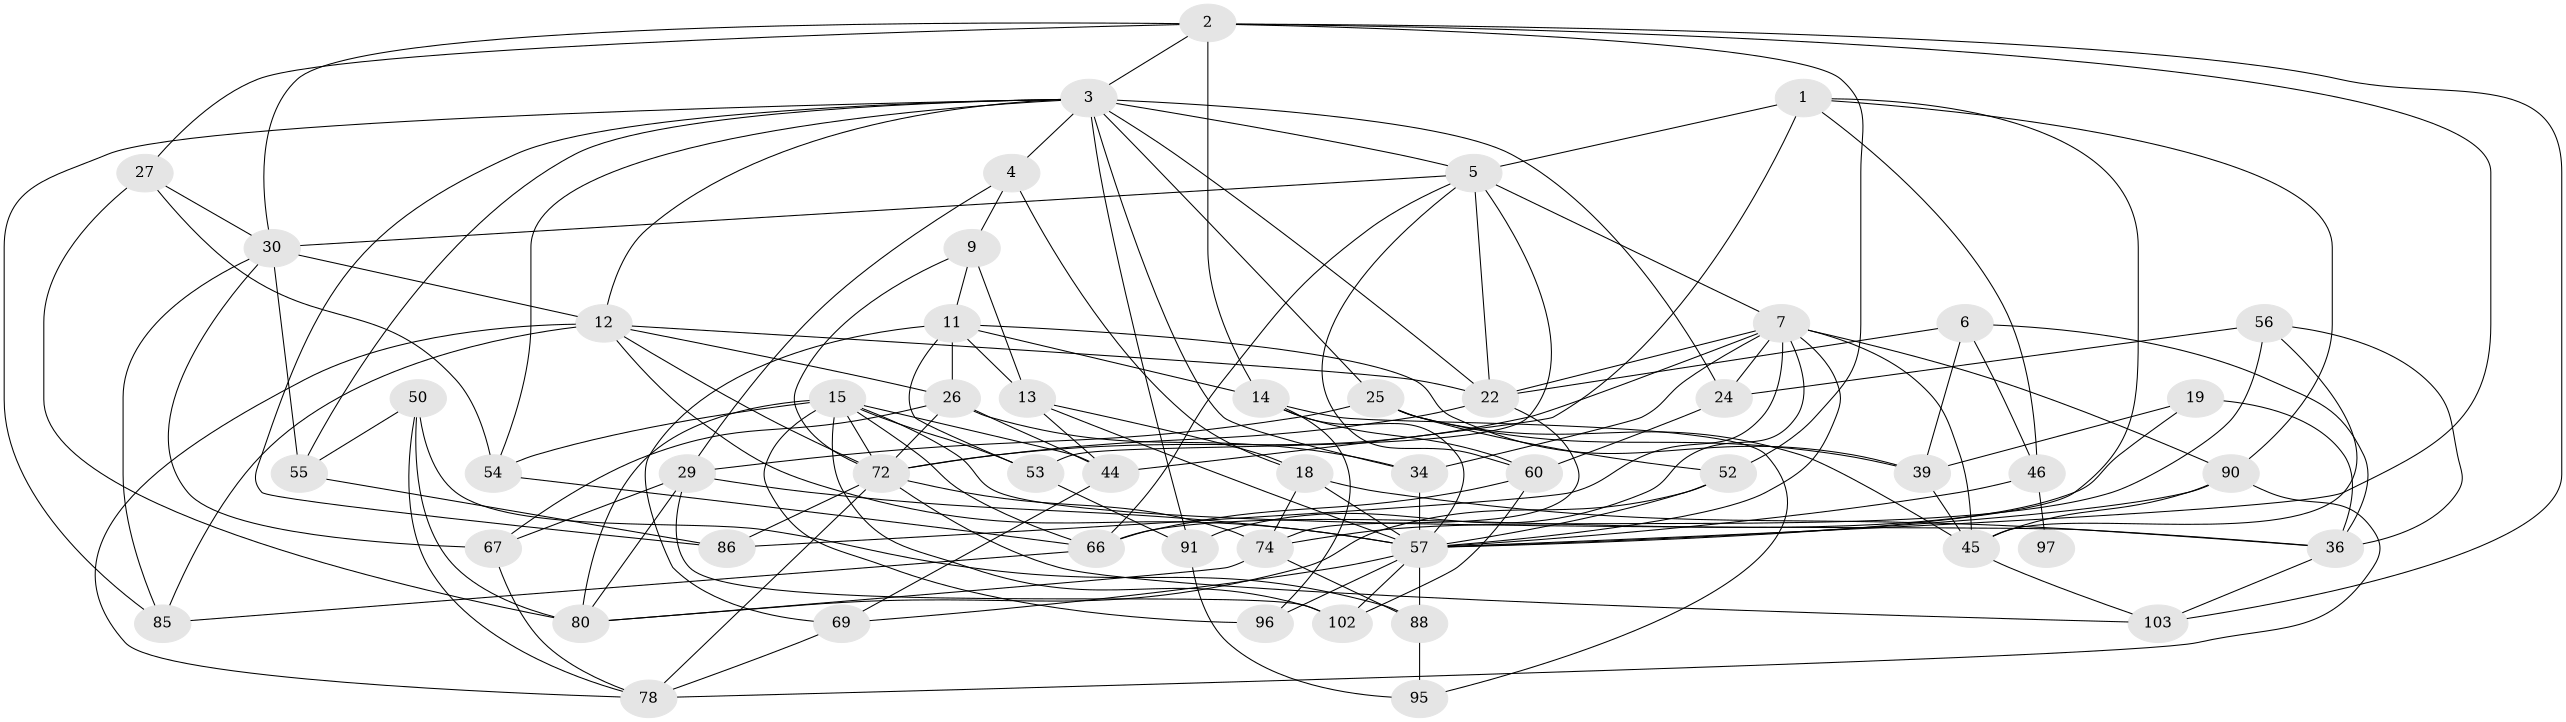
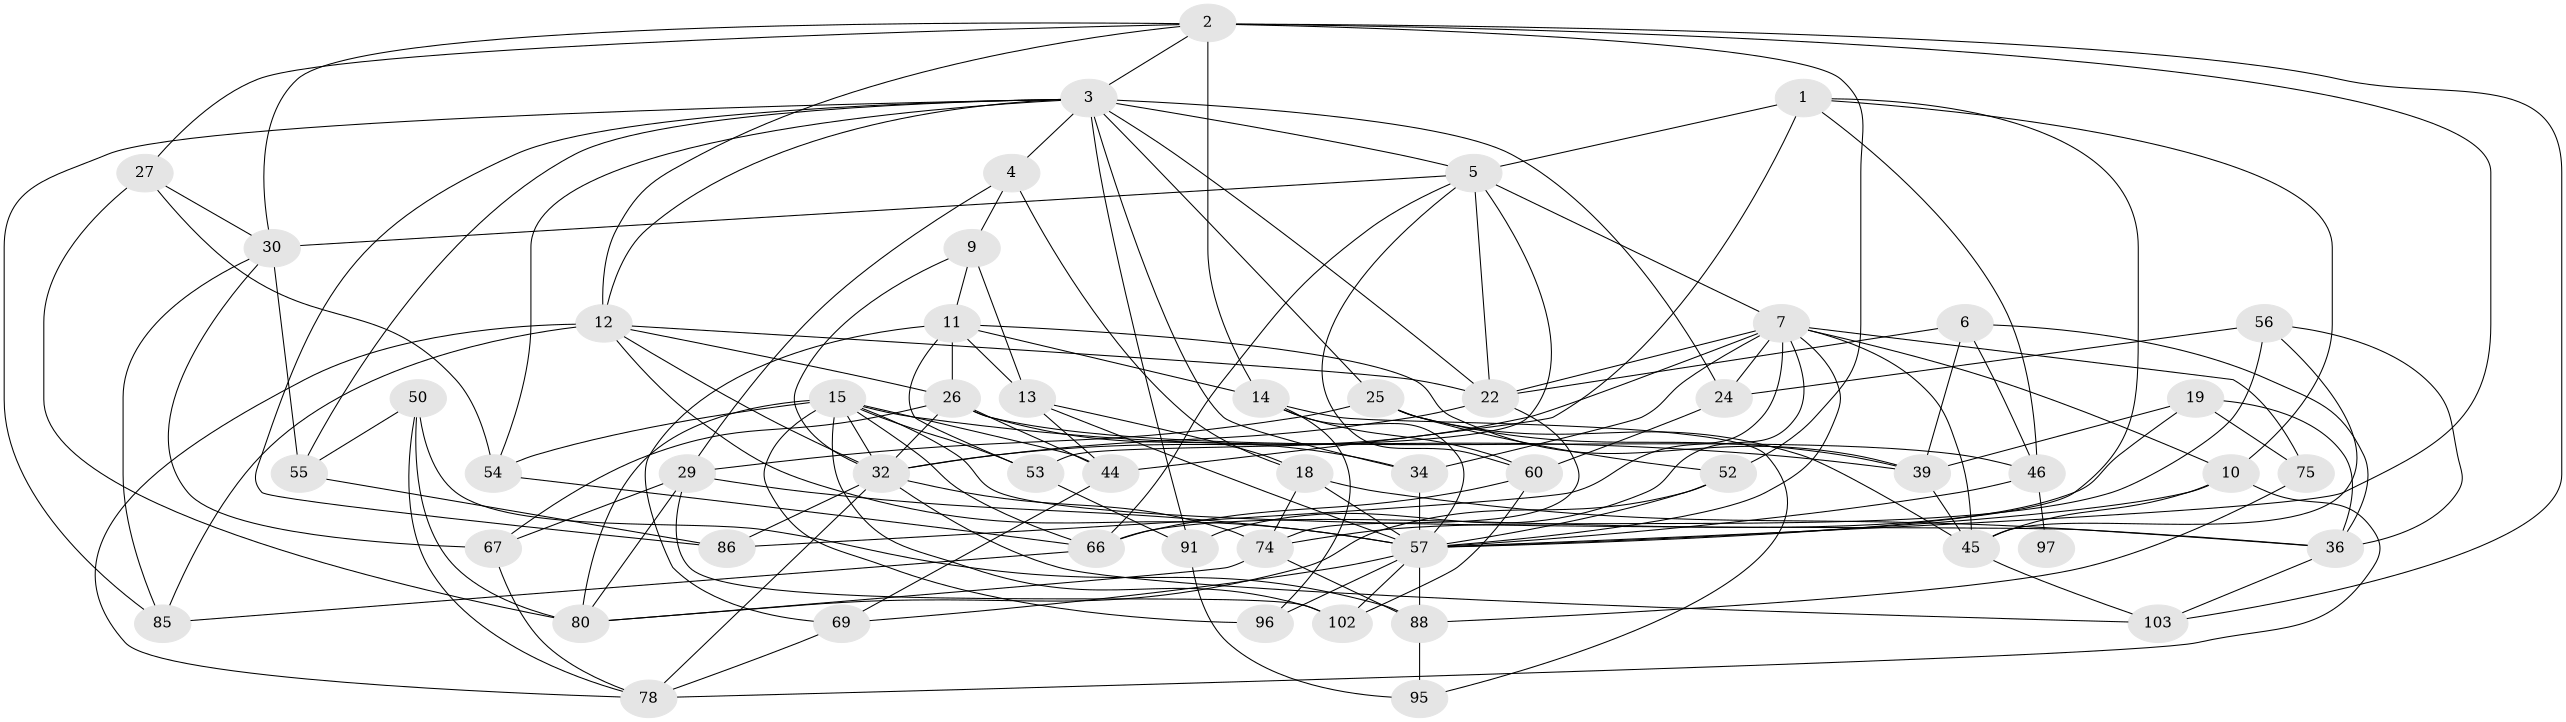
edge "30" -- "12": now "2" -- "12"
edge "15" -- "39": added
edge "26" -- "46": added
node "72": label "72" -> "32"
node "90": label "90" -> "10"
node "75": added
